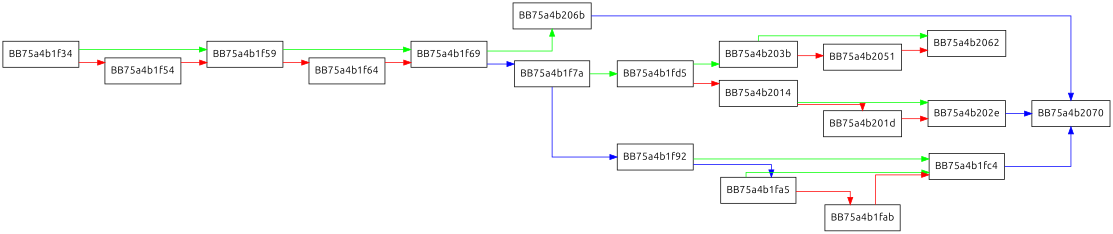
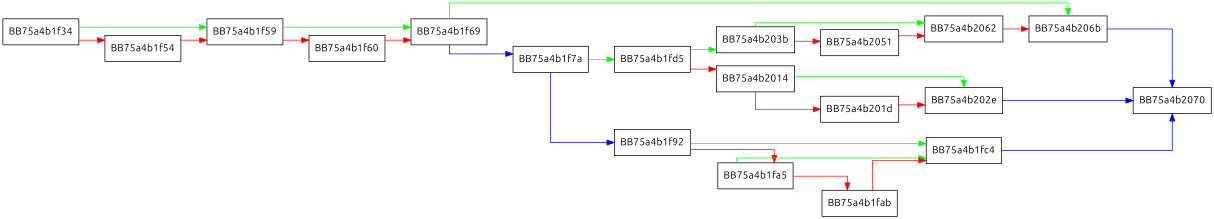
edge "BB75a4b2062" -> "BB75a4b206b": added
node "BB75a4b1f64": label "BB75a4b1f64" -> "BB75a4b1f60"
edge "BB75a4b1f92" -> "BB75a4b1fa5": color blue -> red
